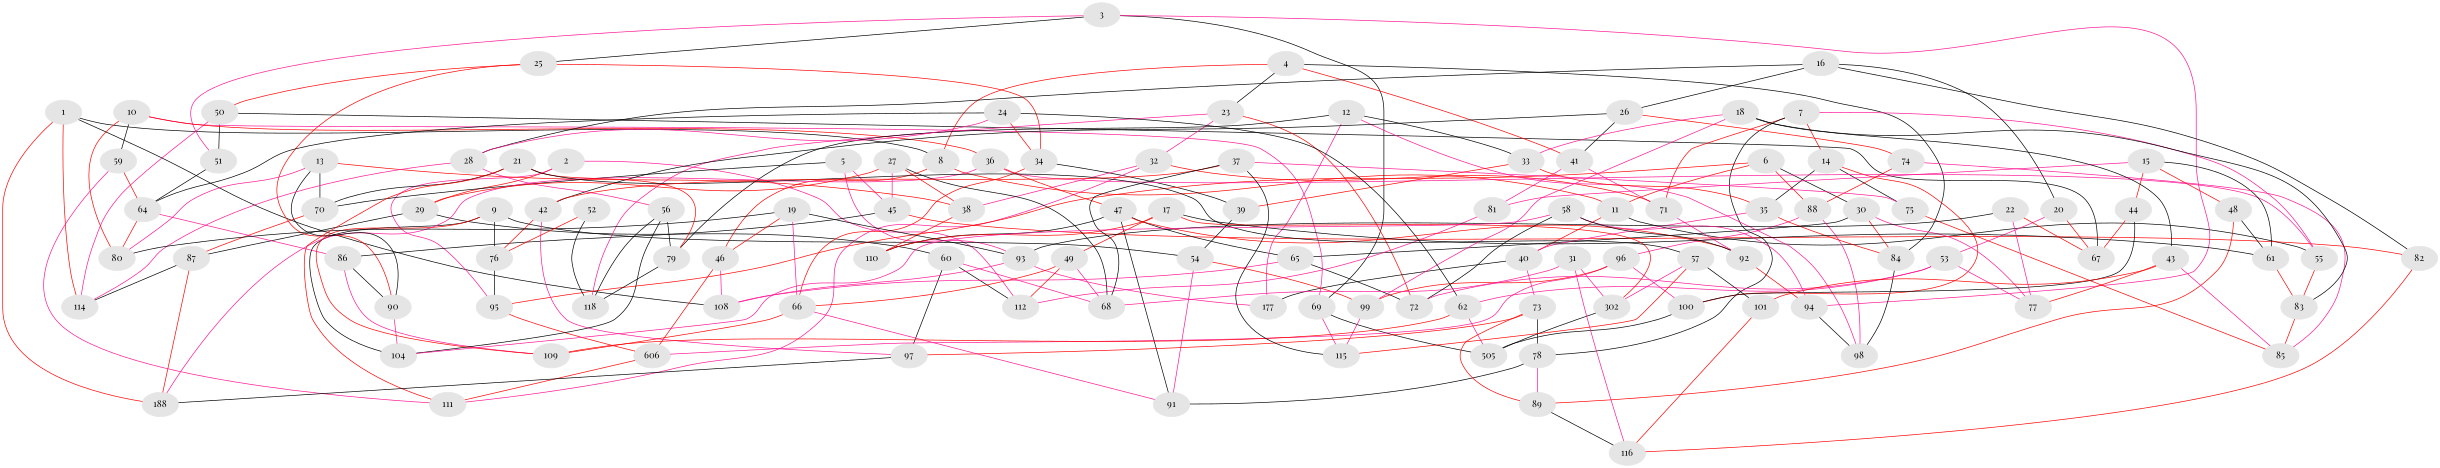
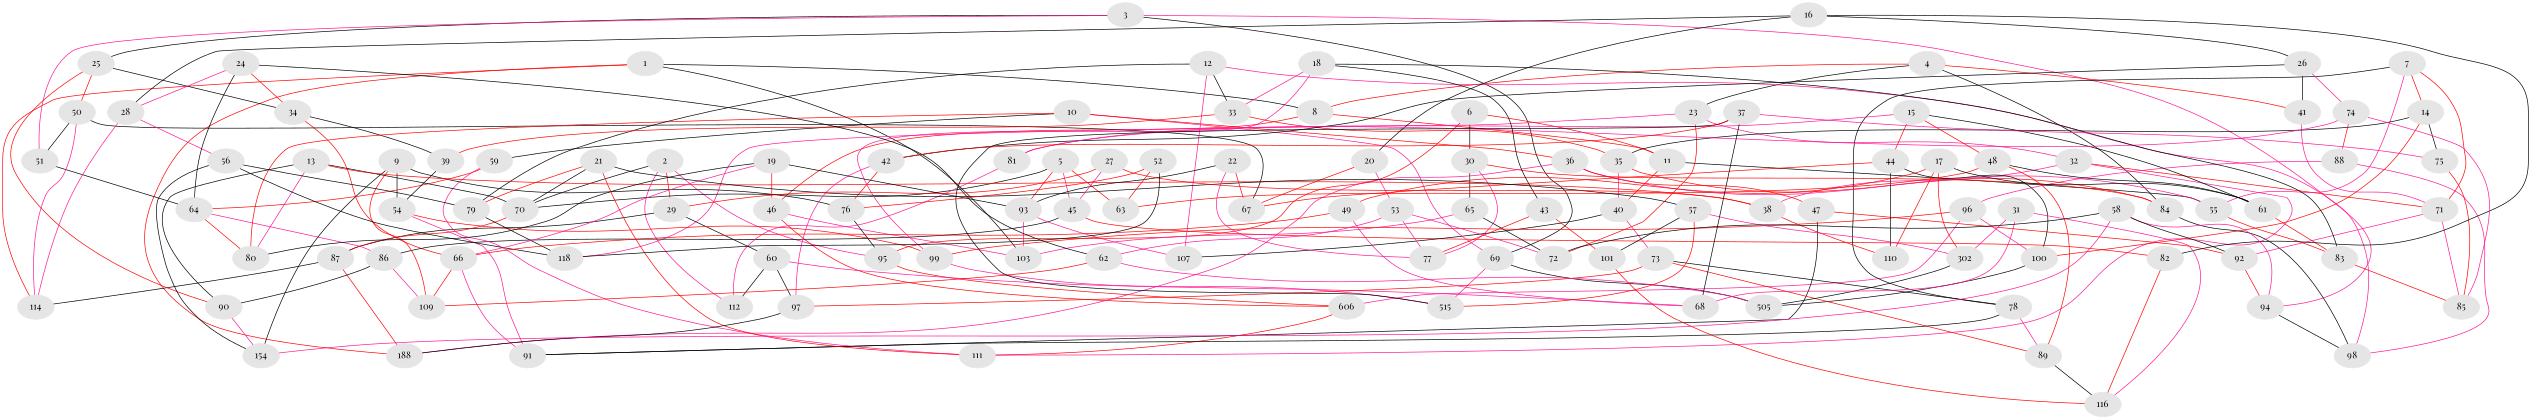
edge "25" -- "34": color red -> black
edge "26" -- "74": color red -> deeppink
edge "6" -- "88": removed
edge "2" -- "70": added
edge "41" -- "81": now "74" -- "81"
edge "27" -- "68": removed
node "63": added
edge "5" -- "93": color deeppink -> red
edge "47" -- "110": now "44" -- "110"
edge "47" -- "65": removed
edge "49" -- "112": removed
node "108": label "108" -> "103"
node "177": label "177" -> "107"
edge "43" -- "85": now "71" -- "85"
node "104": label "104" -> "154"
node "115": label "115" -> "515"
